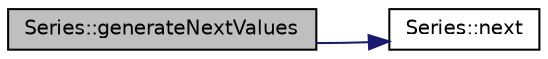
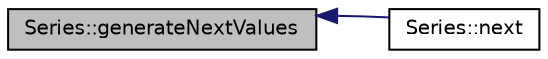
edge "Series::generateNextValues" -> "Series::next": reversed
